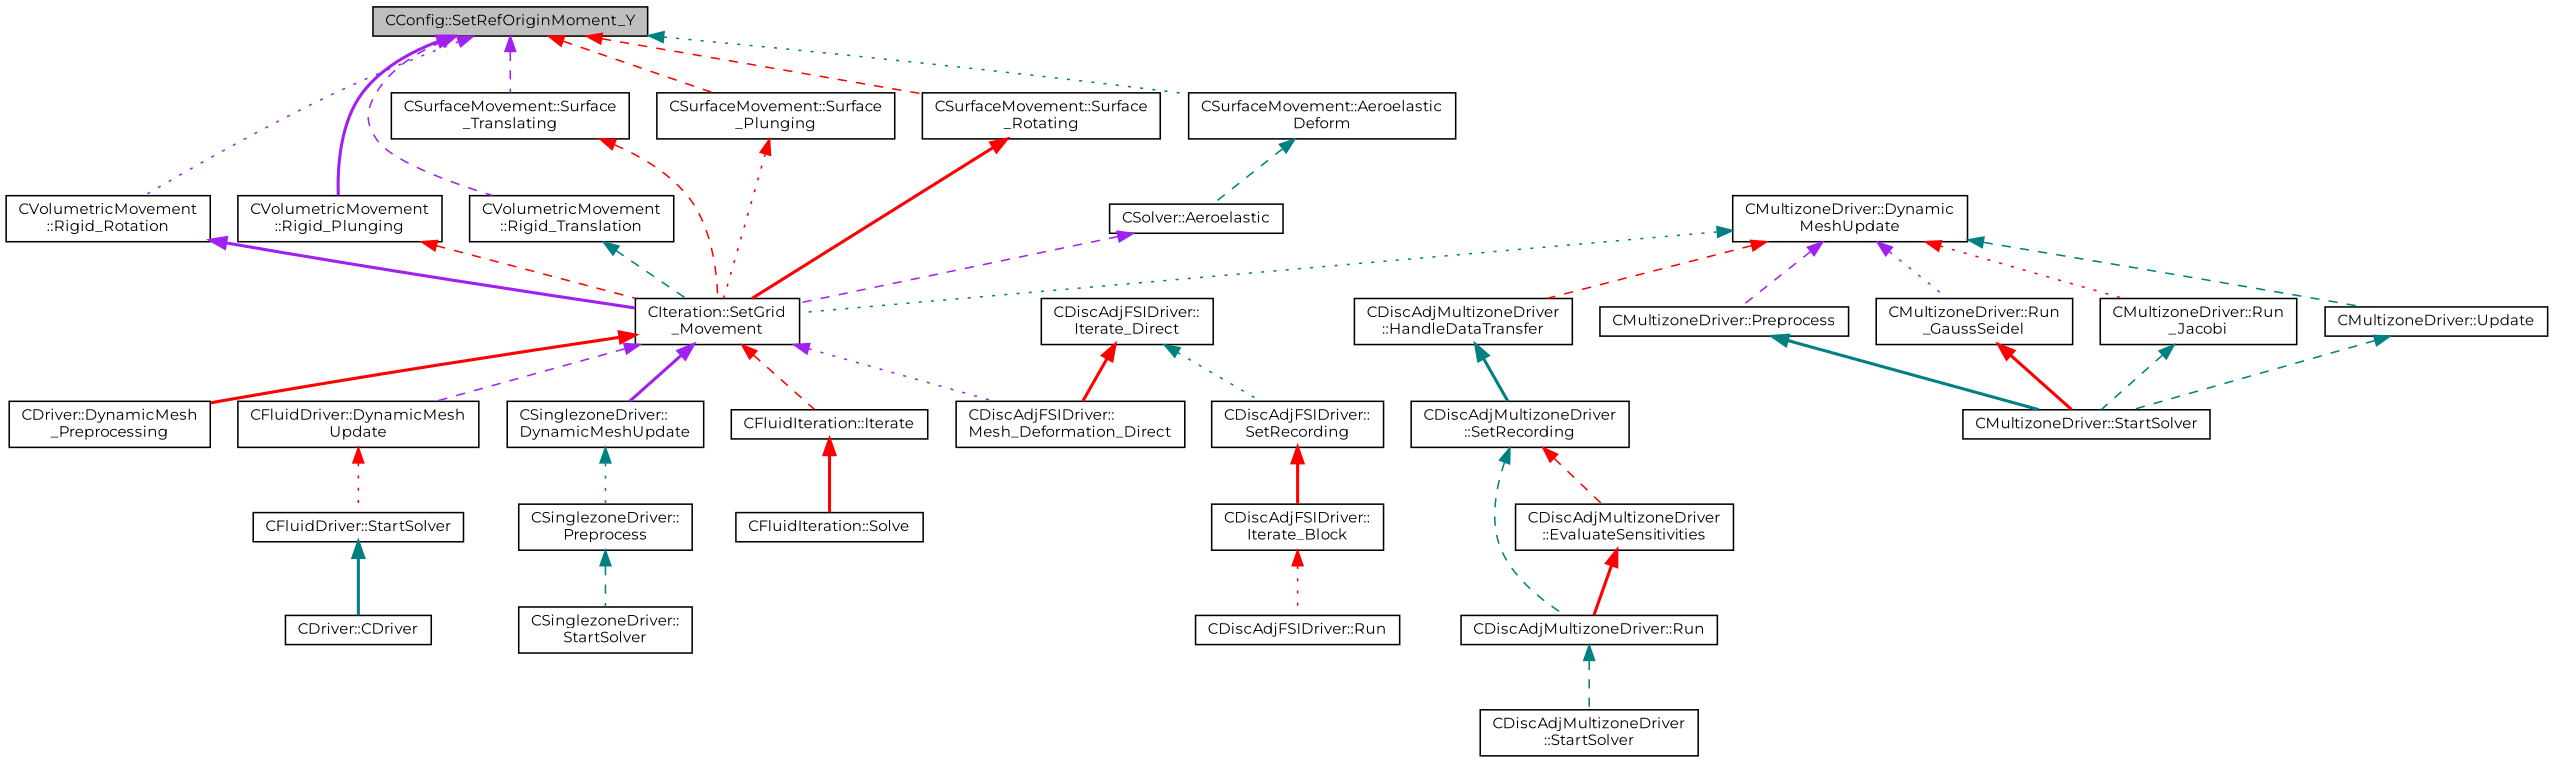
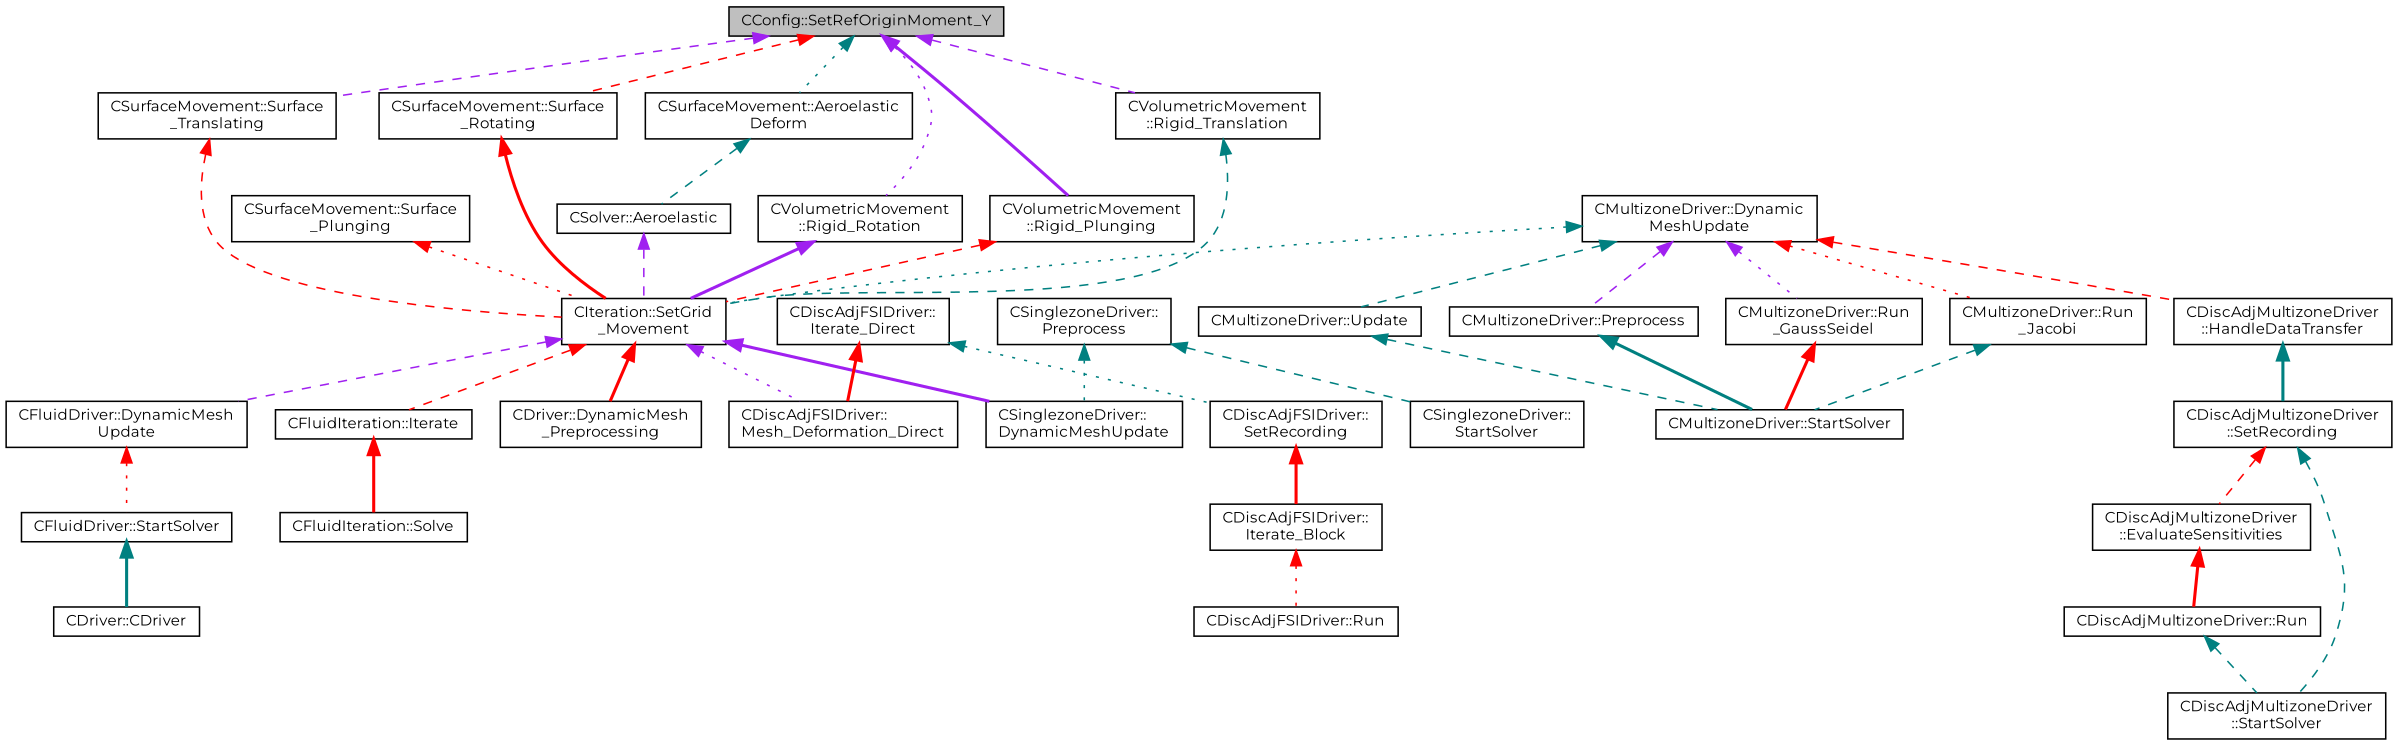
edge "CSurfaceMovement::Surface _Plunging" -> "CConfig::SetRefOriginMoment_Y": removed
edge "CSinglezoneDriver:: Preprocess" -> "CSinglezoneDriver:: DynamicMeshUpdate": reversed
edge "CDiscAdjMultizoneDriver::Run" -> "CDiscAdjMultizoneDriver ::SetRecording": now "CDiscAdjMultizoneDriver ::StartSolver" -> "CDiscAdjMultizoneDriver ::SetRecording"
